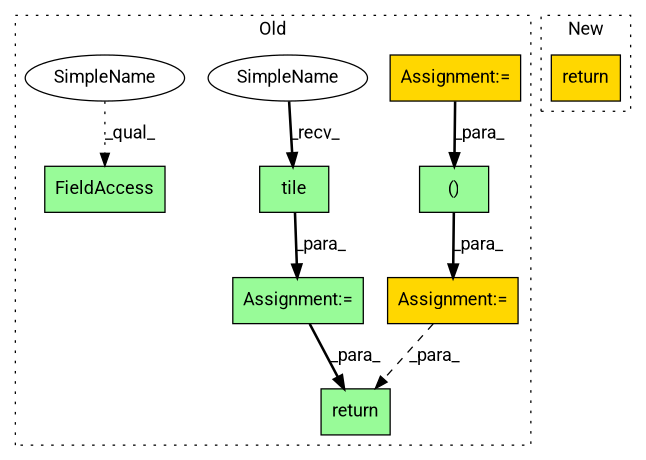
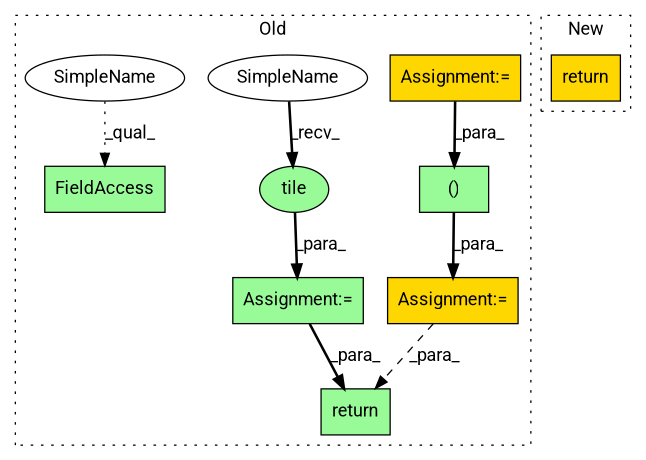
node "tile": shape box -> ellipse
